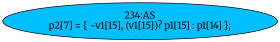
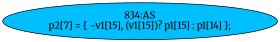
node "234:AS p2[7] = { ~v1[15], (v1[15])? p1[15] : p1[14] };": label "234:AS p2[7] = { ~v1[15], (v1[15])? p1[15] : p1[14] };" -> "834:AS p2[7] = { ~v1[15], (v1[15])? p1[15] : p1[14] };"
